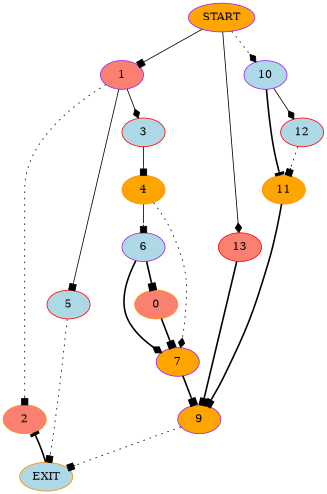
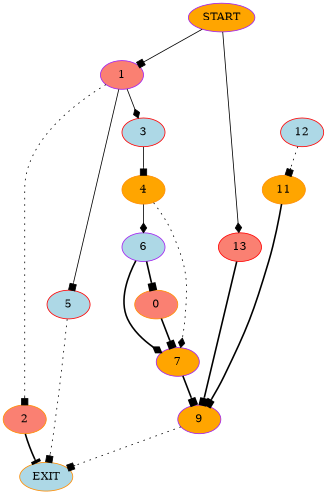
node "10": removed
edge "4" -> "6": arrowhead box -> diamond
edge "EXIT" -> "2": reversed
